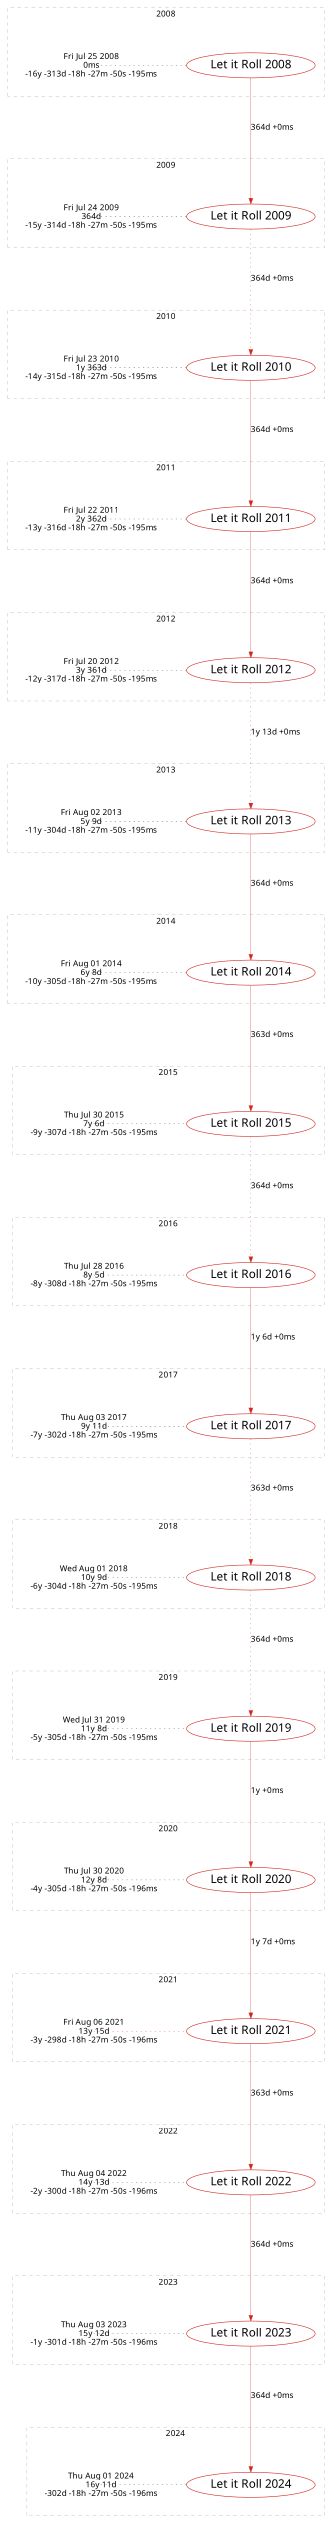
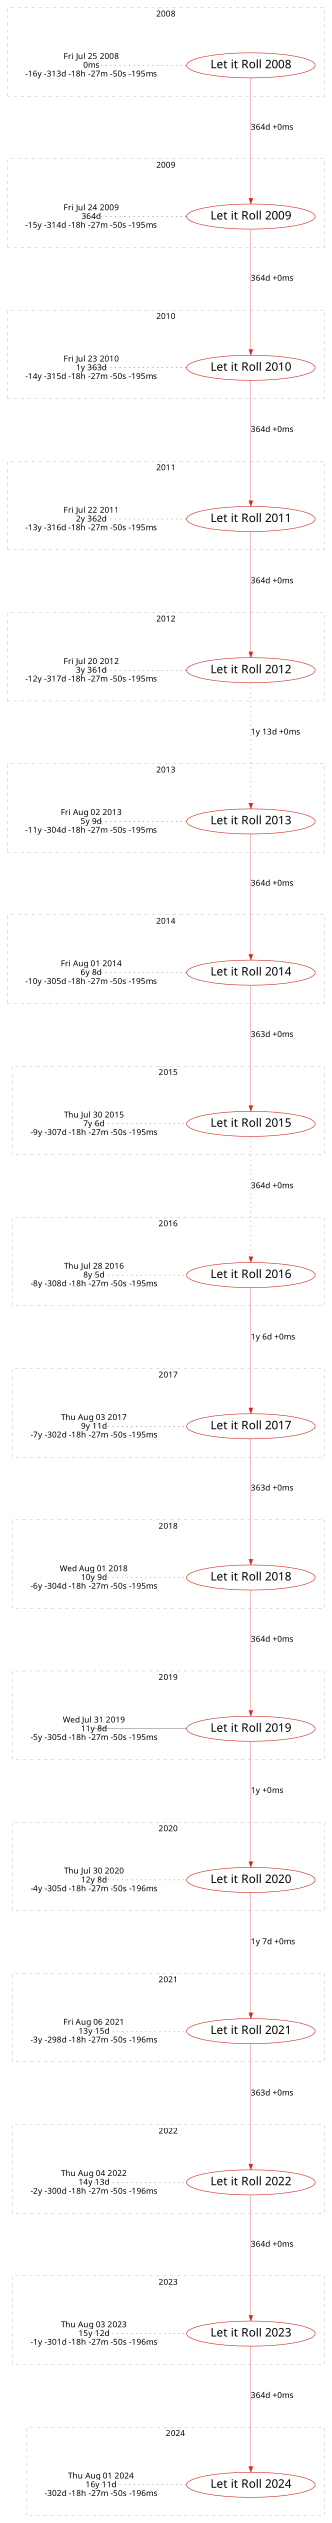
edge "Let it Roll 2009" -> "Let it Roll 2010": style dotted -> solid
edge "Let it Roll 2017" -> "Let it Roll 2018": style dotted -> solid
edge "Let it Roll 2018" -> "Let it Roll 2019": style dotted -> solid
edge "Wed Jul 31 2019" -- "Let it Roll 2019": style dotted -> solid
